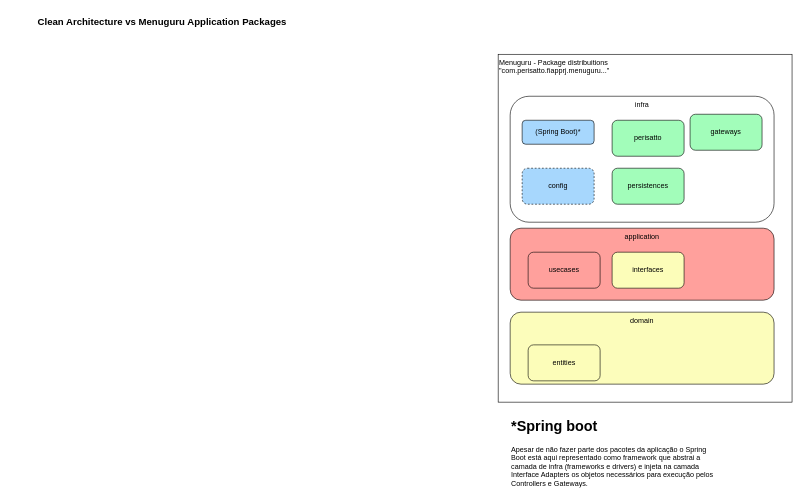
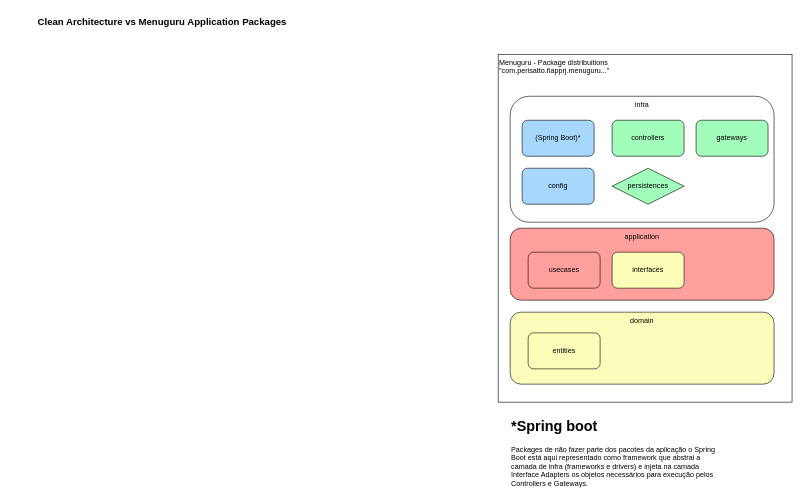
node "(Spring Boot)*": size 72x24 -> 72x36
node "gateways": moved (726, 132) -> (732, 138)
node "perisatto": label "perisatto" -> "controllers"
node "config": style dashed -> solid
node "persistences": shape rounded rectangle -> diamond
node "entities": moved (564, 363) -> (564, 351)
node "*Spring bootApesar de não fazer parte dos pacotes da aplicação o Spring Boot está aqui representado como framework que abstrai a camada de infra (frameworks e drivers) e injeta na camada Interface Adapters os objetos necessários para execução pelos Controllers e Gateways.": label "*Spring bootApesar de não fazer parte dos pacotes da aplicação o Spring Boot está aqui representado como framework que abstrai a camada de infra (frameworks e drivers) e injeta na camada Interface Adapters os objetos necessários para execução pelos Controllers e Gateways." -> "*Spring bootPackages de não fazer parte dos pacotes da aplicação o Spring Boot está aqui representado como framework que abstrai a camada de infra (frameworks e drivers) e injeta na camada Interface Adapters os objetos necessários para execução pelos Controllers e Gateways."
